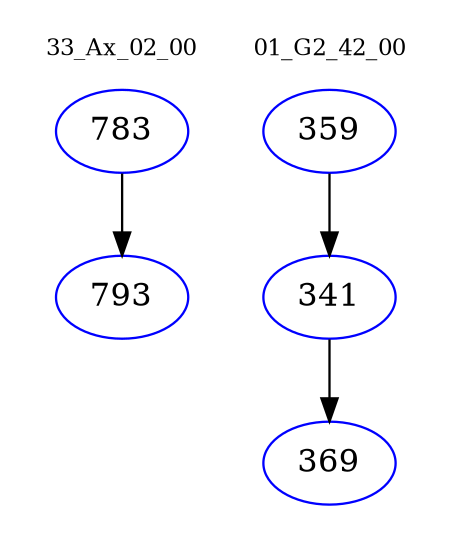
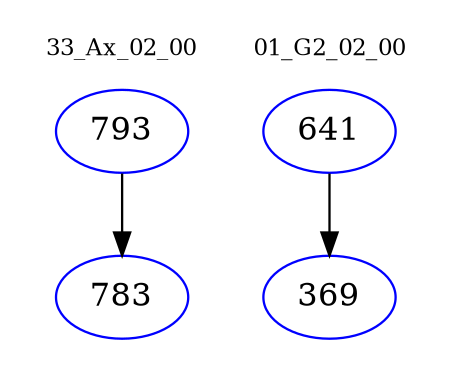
cluster "01_G2_42_00": label "01_G2_42_00" -> "01_G2_02_00"
node "359": removed
edge "783" -> "793": reversed
node "341": label "341" -> "641"
